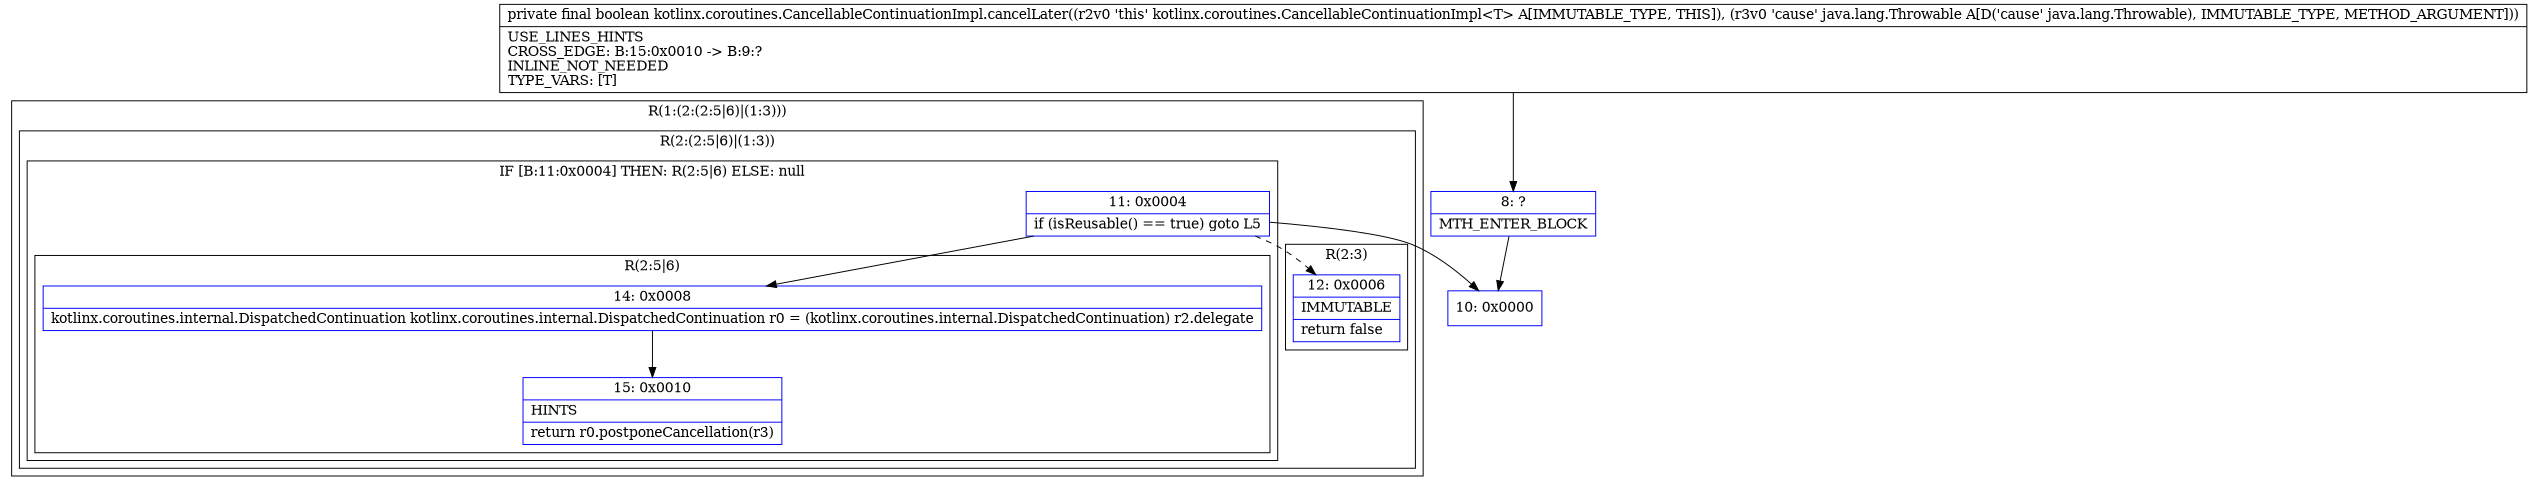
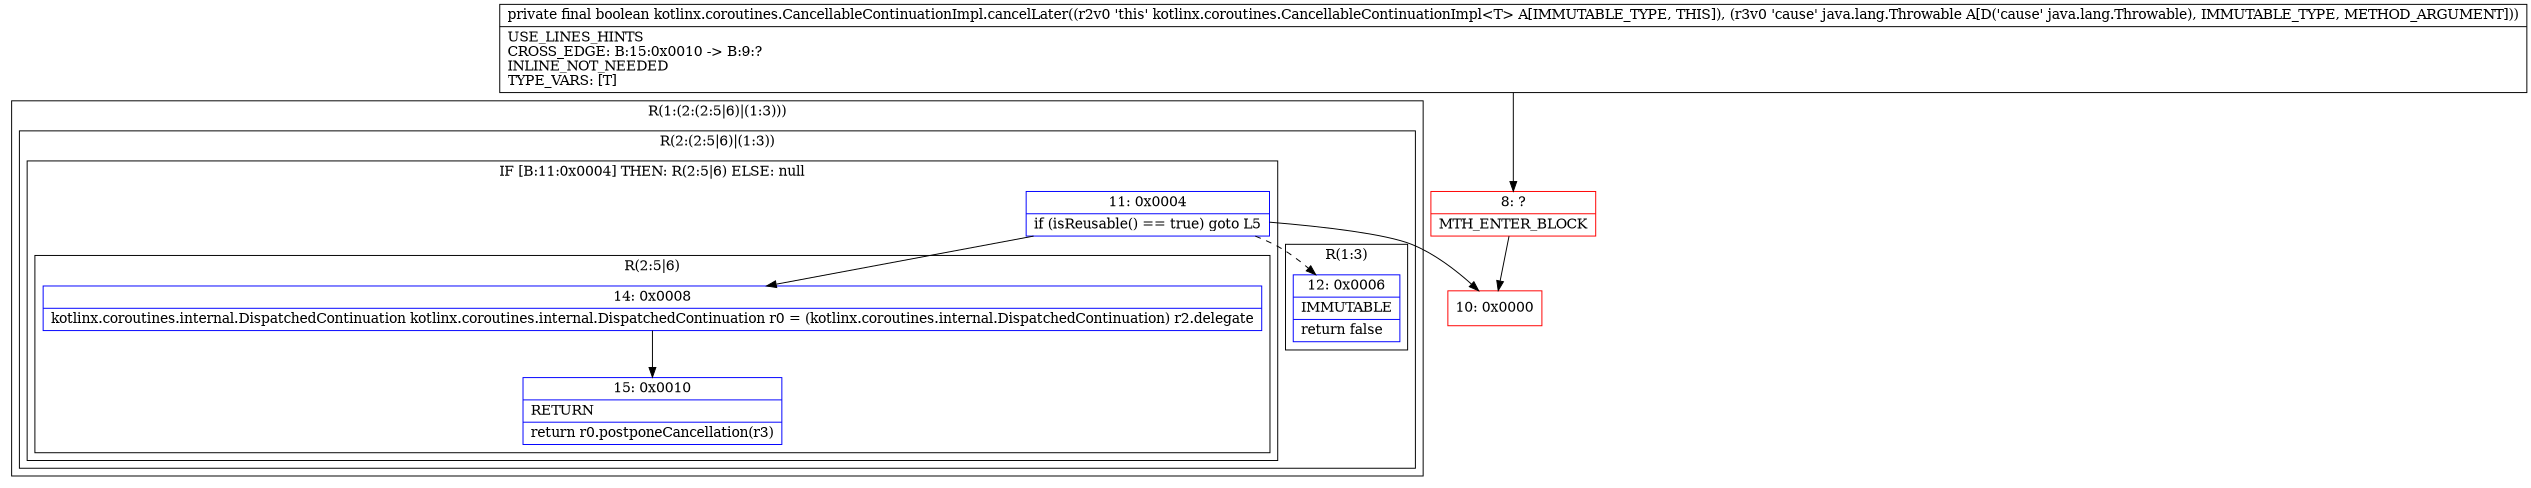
node "8: ?": color blue -> red
cluster "R(2:3)": label "R(2:3)" -> "R(1:3)"
node "10: 0x0000": color blue -> red
node "15: 0x0010": text "HINTS" -> "RETURN"
